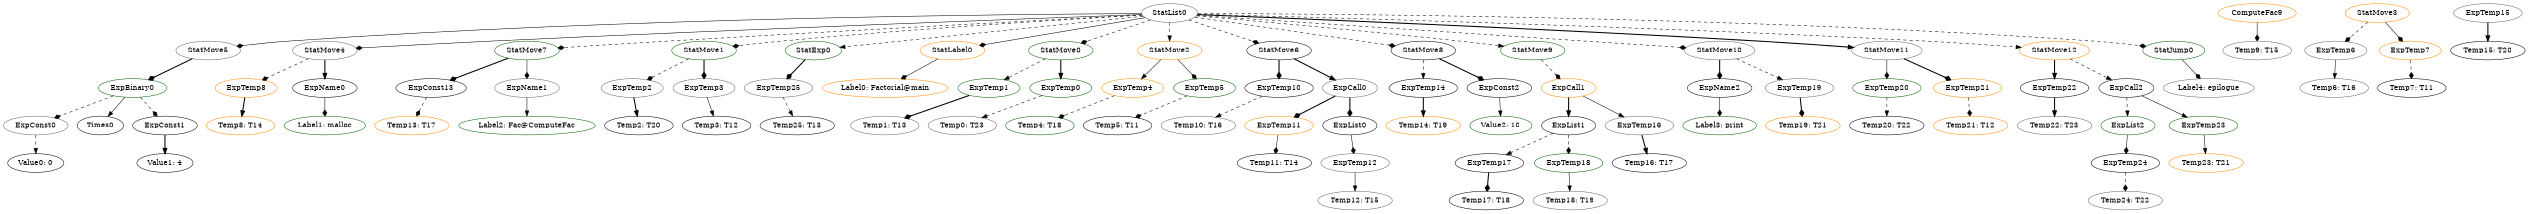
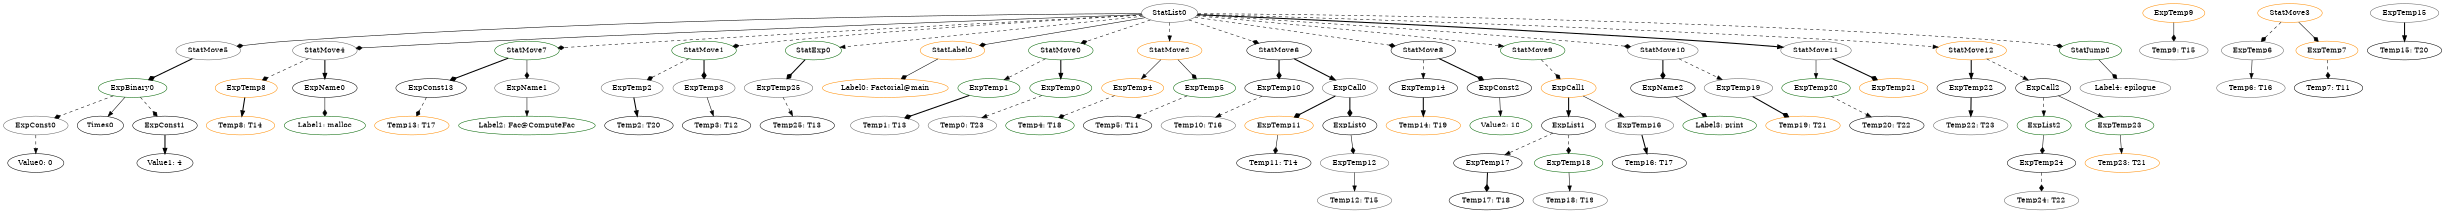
node "ComputeFac9": label "ComputeFac9" -> "ExpTemp9"
edge "StatMove11" -> "ExpTemp20": arrowhead diamond -> normal
node "Temp21: T12": removed
